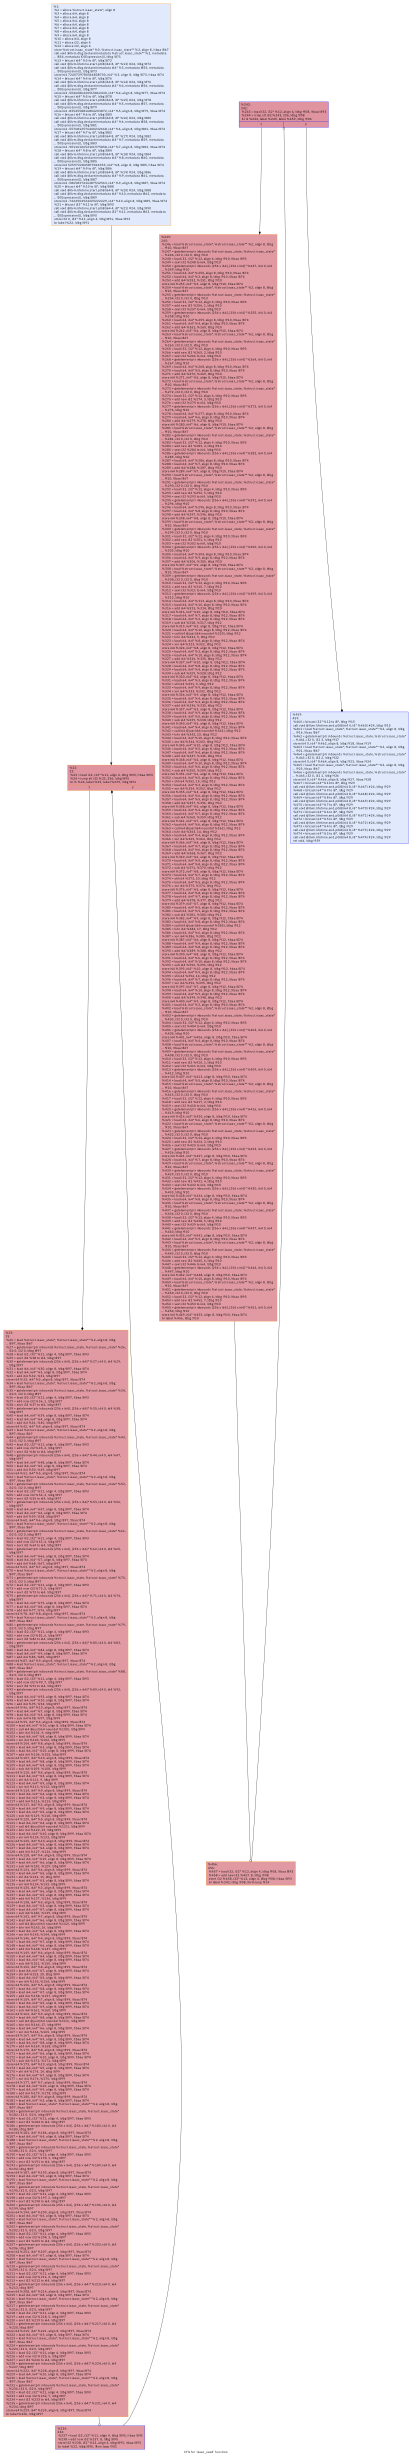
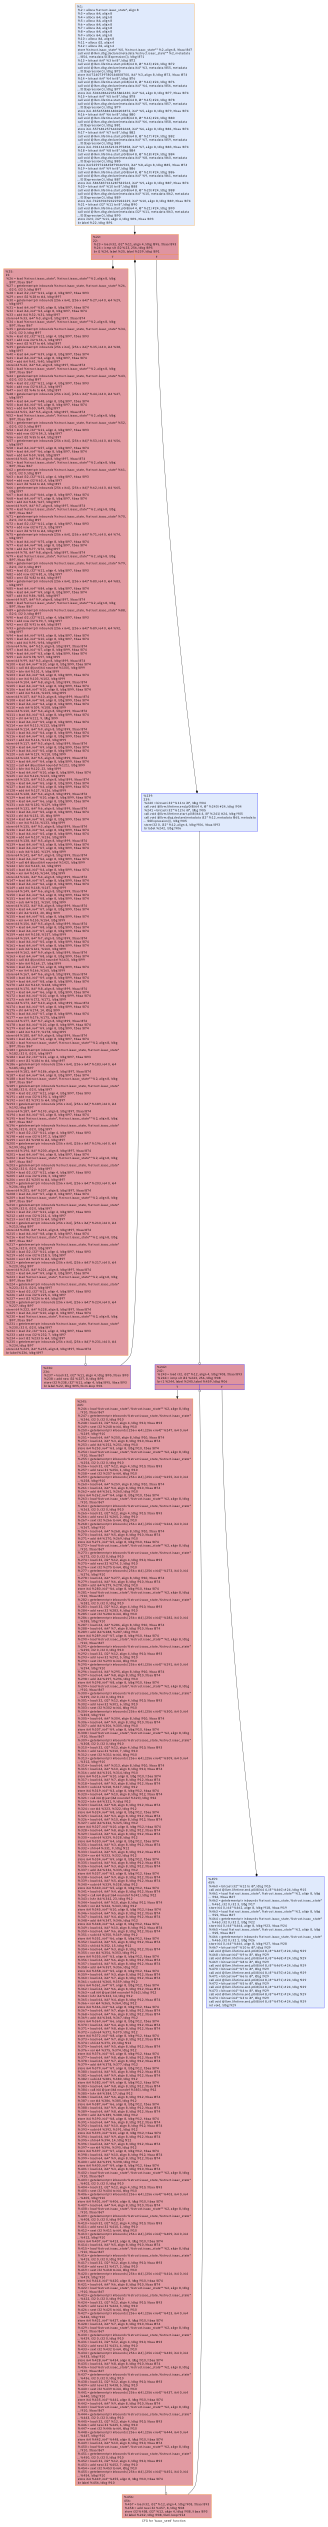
node "%239:": added
